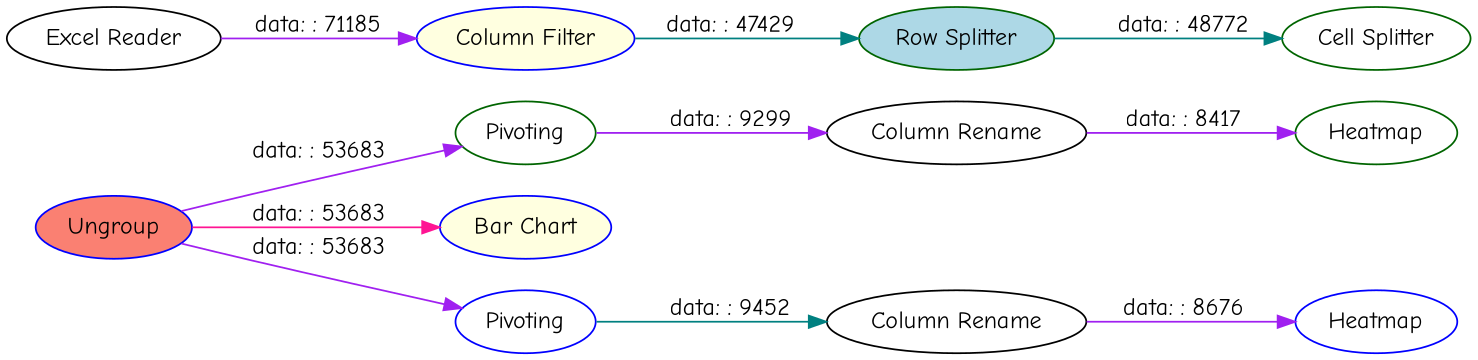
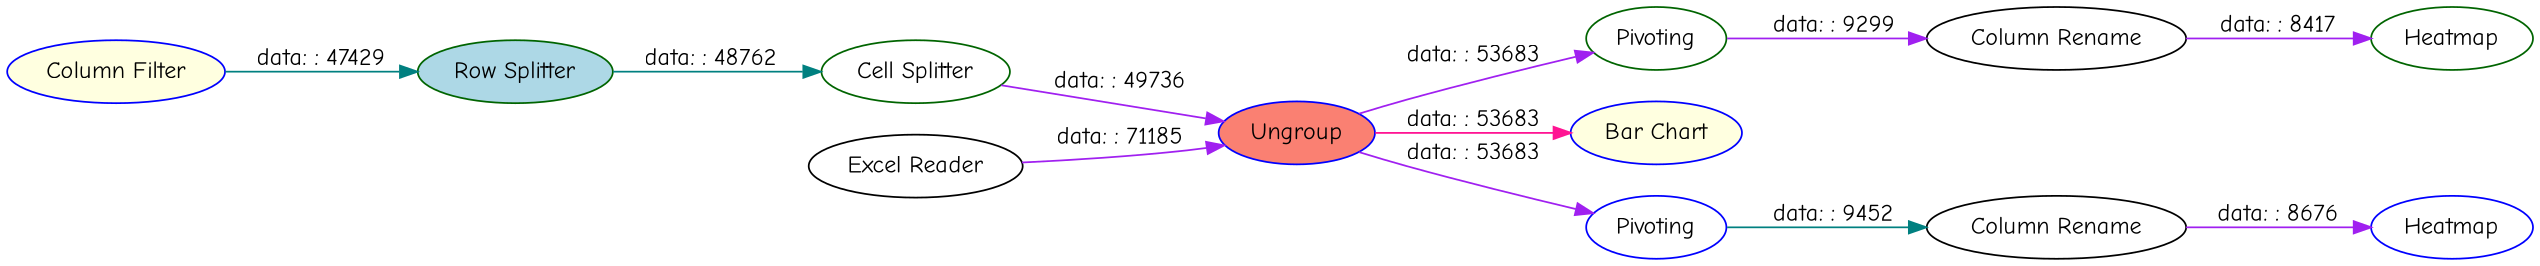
edge "Row Splitter" -> "Cell Splitter": label "data: : 48772" -> "data: : 48762"
edge "Excel Reader" -> "Column Filter": now "Excel Reader" -> "Ungroup"
edge "Cell Splitter" -> "Ungroup": added, label "data: : 49736"
